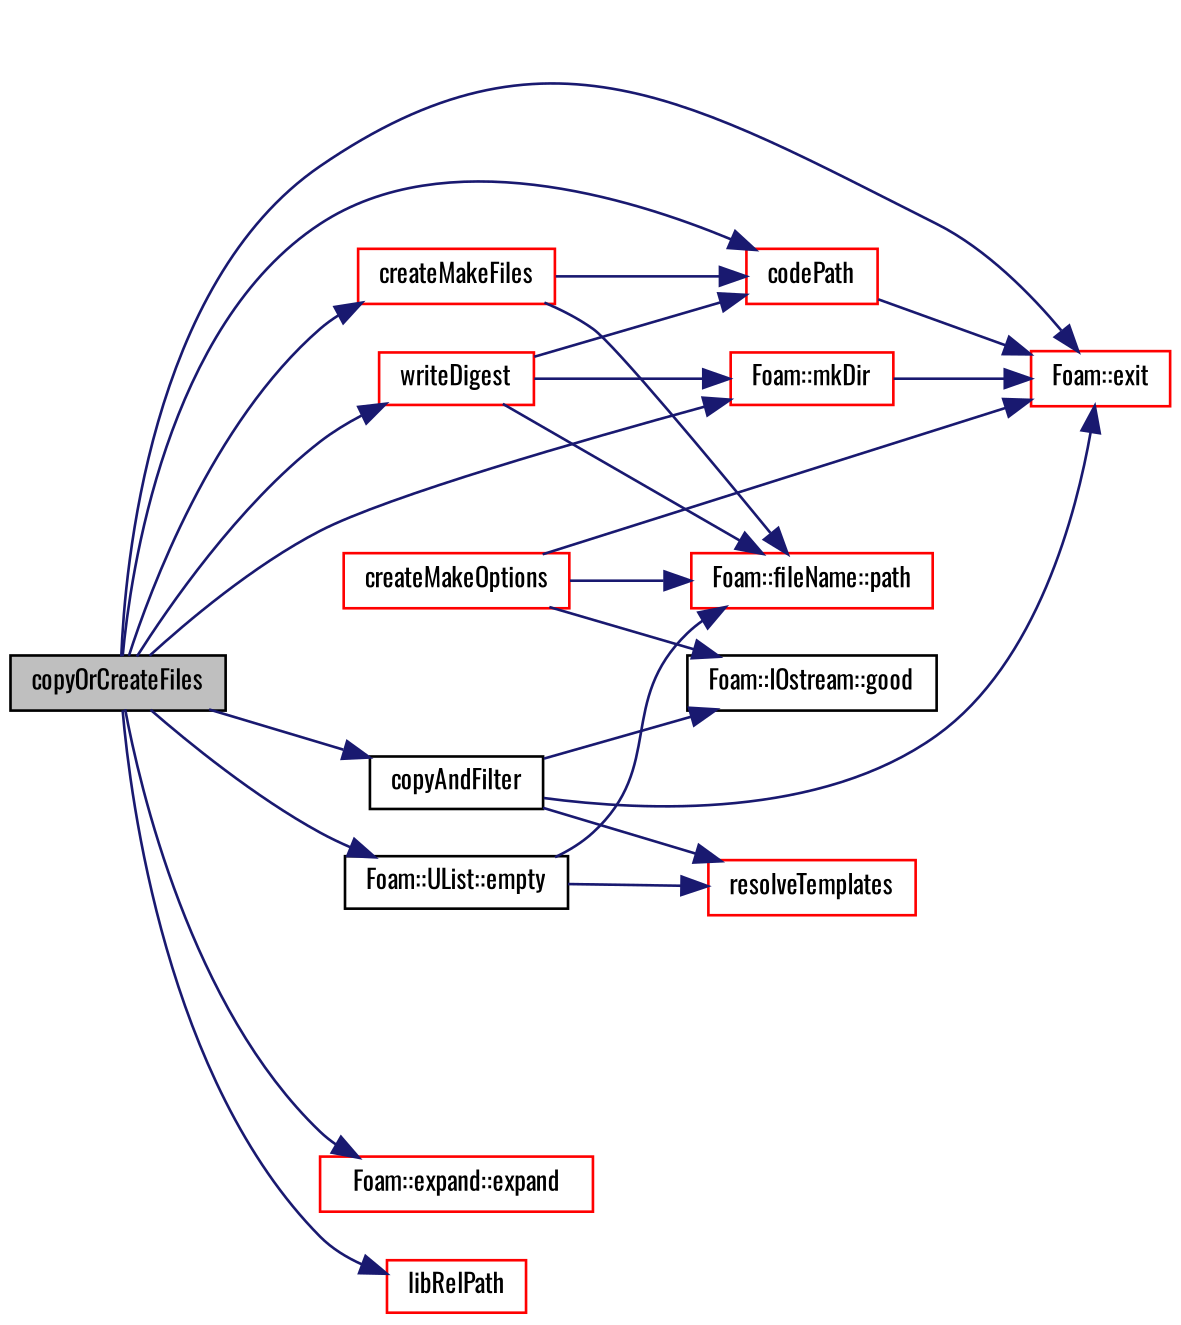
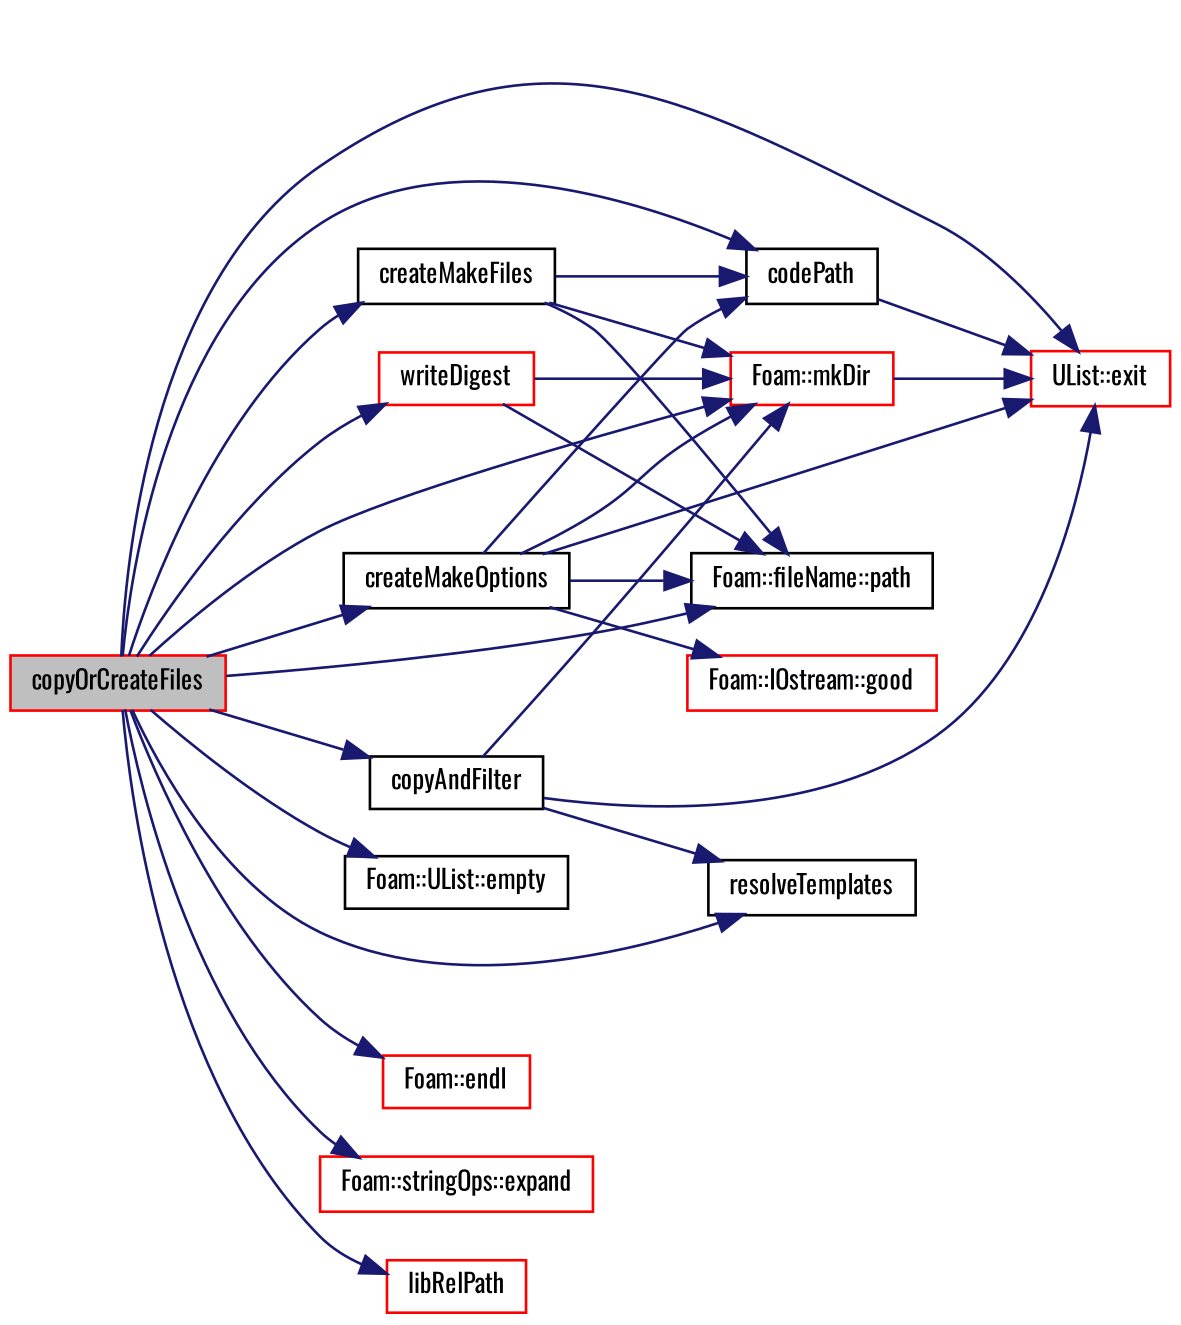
node "createMakeFiles": color red -> black
node "codePath": color red -> black
edge "createMakeFiles" -> "Foam::mkDir": added
edge "writeDigest" -> "codePath": now "createMakeOptions" -> "codePath"
node "Foam::exit": label "Foam::exit" -> "UList::exit"
edge "createMakeOptions" -> "Foam::mkDir": added
node "createMakeOptions": color red -> black
node "Foam::fileName::path": color red -> black
edge "copyOrCreateFiles" -> "createMakeOptions": added
node "copyOrCreateFiles": color black -> red
node "Foam::IOstream::good": color black -> red
edge "copyAndFilter" -> "Foam::IOstream::good": now "copyAndFilter" -> "Foam::mkDir"
edge "Foam::UList::empty" -> "Foam::fileName::path": now "copyOrCreateFiles" -> "Foam::fileName::path"
edge "Foam::UList::empty" -> "resolveTemplates": now "copyOrCreateFiles" -> "resolveTemplates"
node "resolveTemplates": color red -> black
node "Foam::endl": added
node "Foam::expand::expand": label "Foam::expand::expand" -> "Foam::stringOps::expand"
